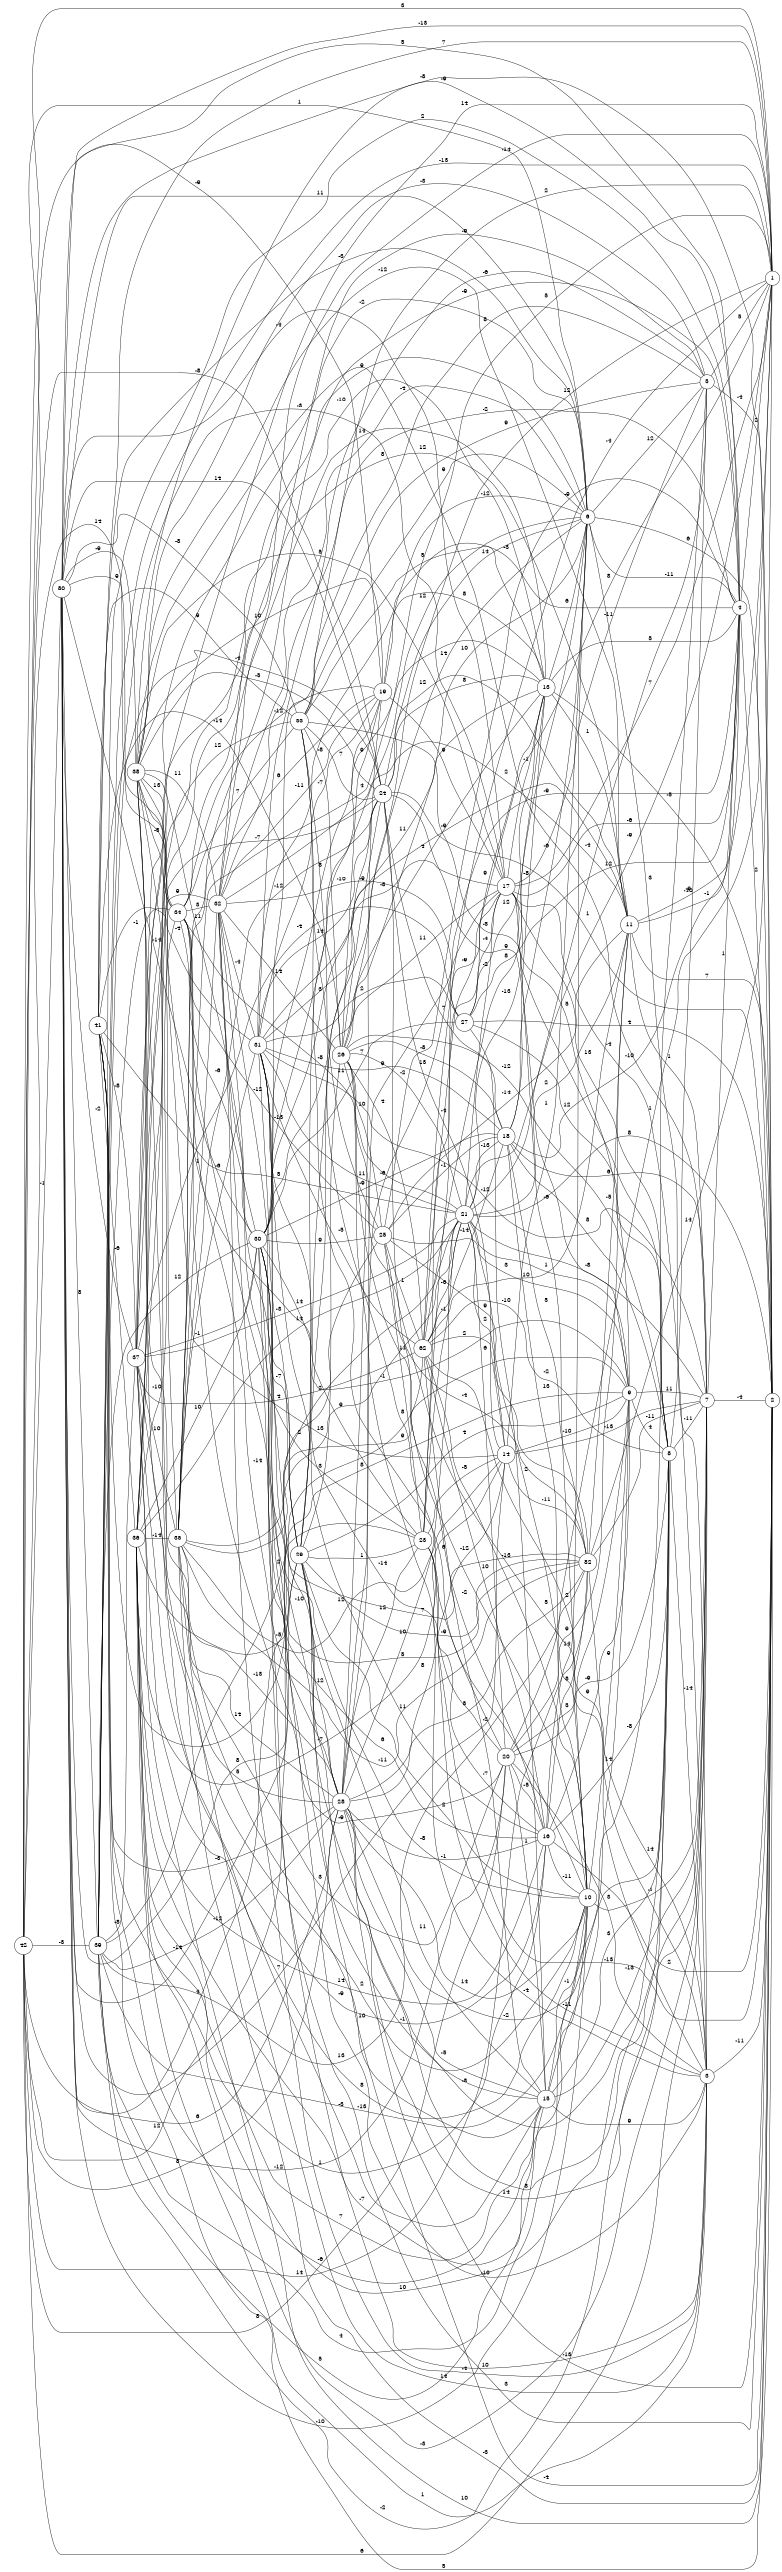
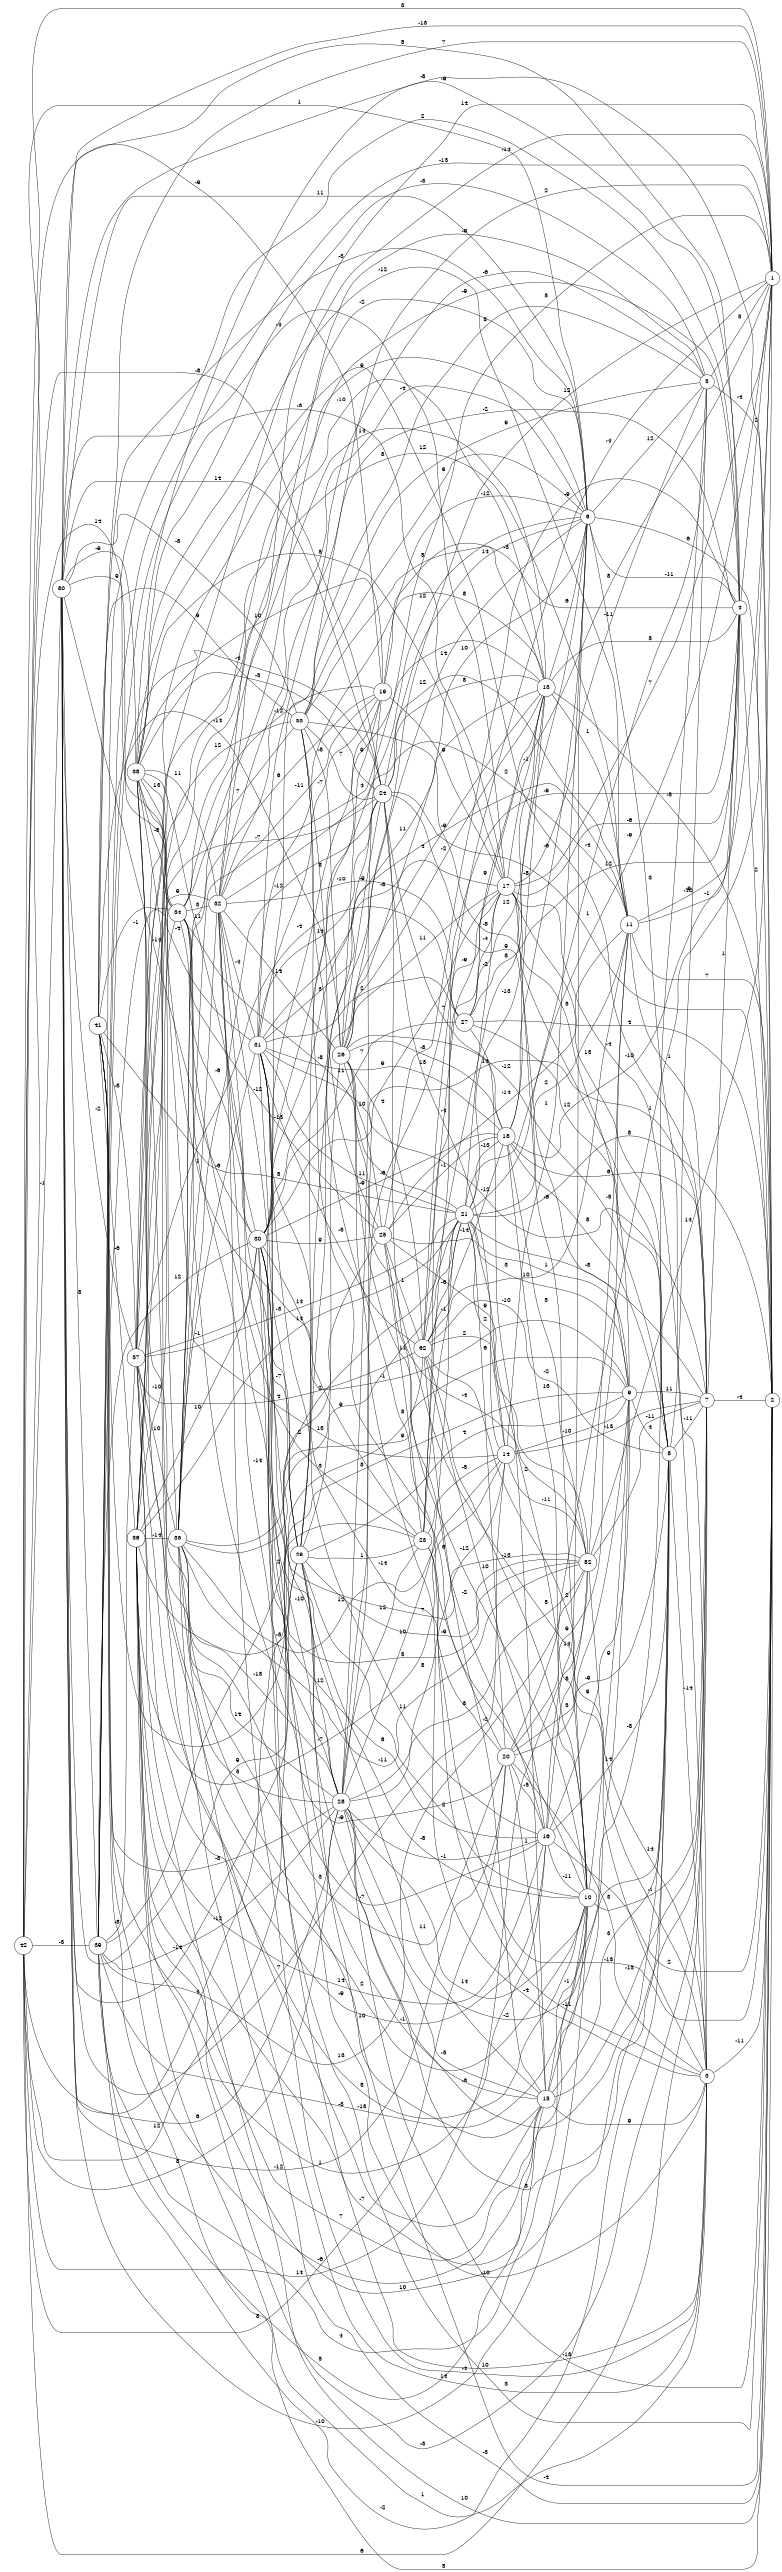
edge "26" -- "21": now "26" -- "13"
edge "23" -- "16": now "35" -- "16"
edge "80" -- "23": label "8" -> "9"
edge "7" -- "29": now "7" -- "30"
